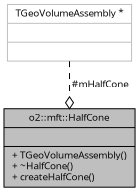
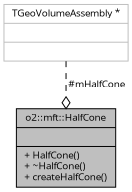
node "o2::mft::HalfCone": text "+ TGeoVolumeAssembly()" -> "+ HalfCone()"
